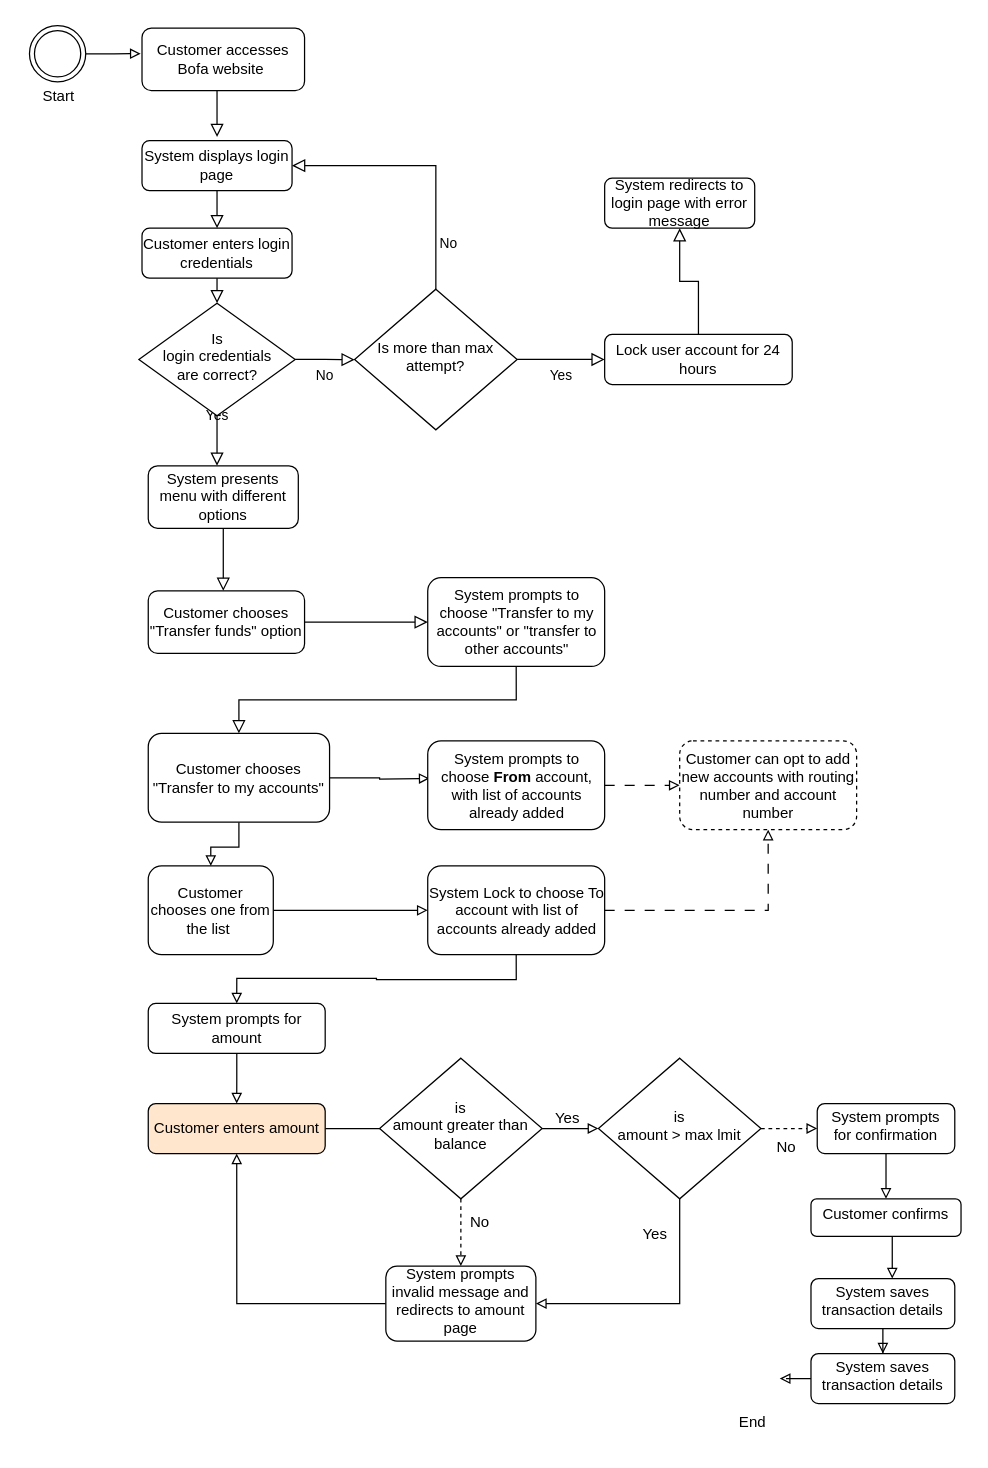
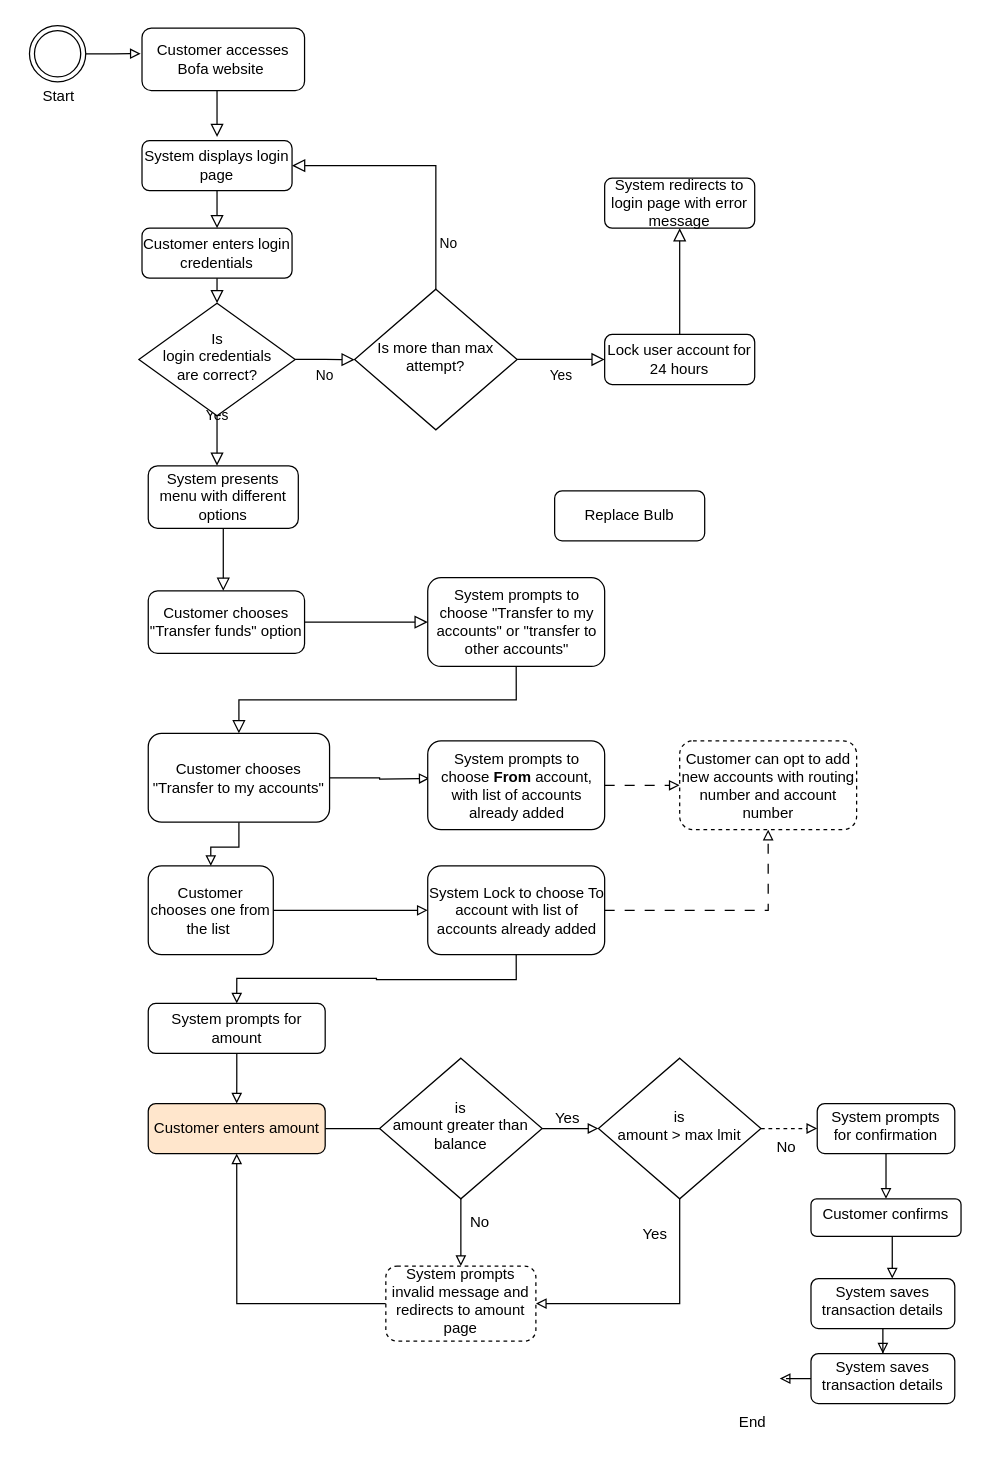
node "Lock user account for 24 hours": size 188x50 -> 150x50
node "Replace Bulb": added
edge "is amount greater than balance" -> "System prompts invalid message and redirects to amount page": style dashed -> solid
node "System prompts invalid message and redirects to amount page": style solid -> dashed
